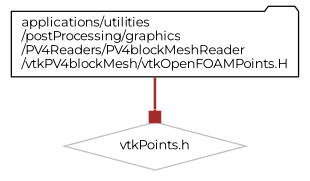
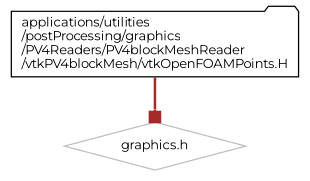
node "vtkPoints.h": label "vtkPoints.h" -> "graphics.h"
